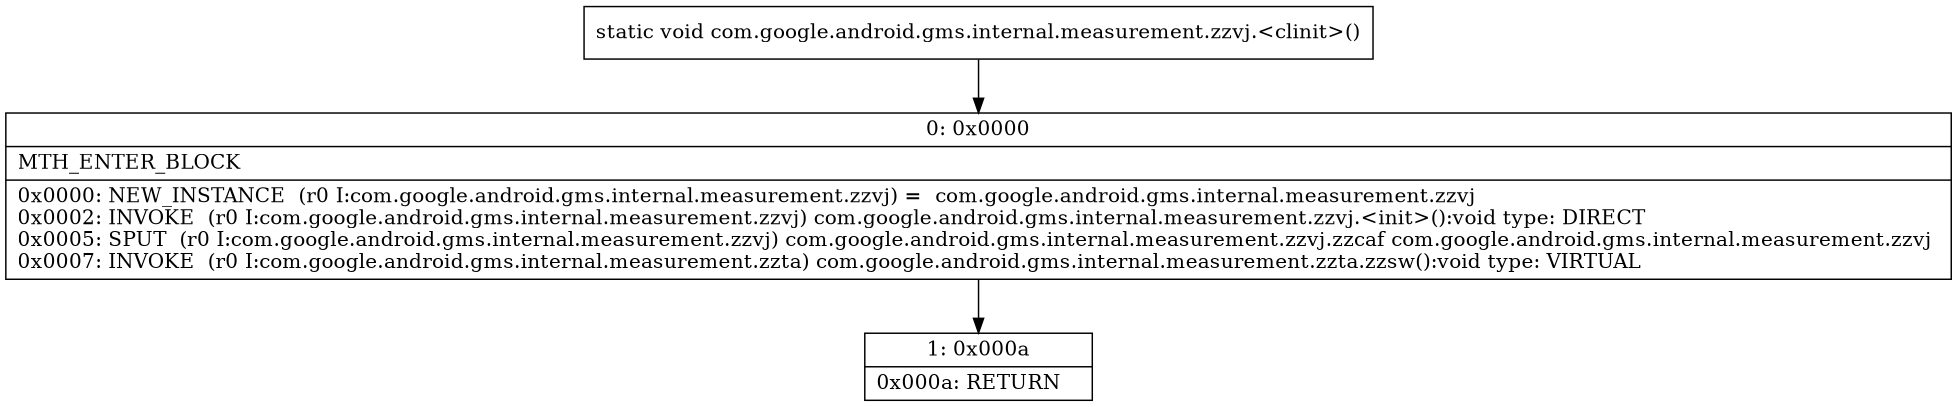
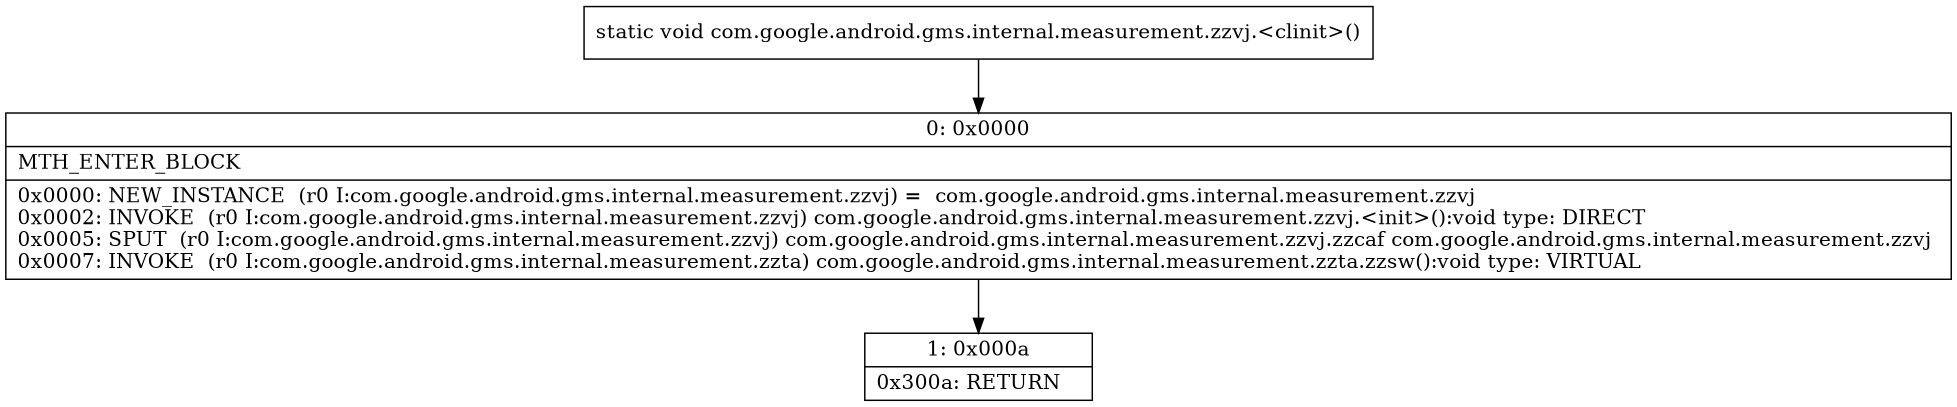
node "1: 0x000a": text "0x000a: RETURN" -> "0x300a: RETURN"
